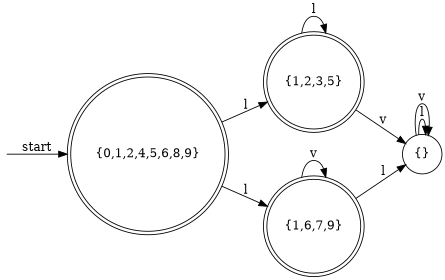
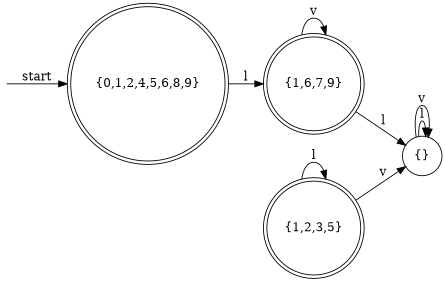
edge "{0,1,2,4,5,6,8,9}" -> "{1,2,3,5}": removed, label "l"
